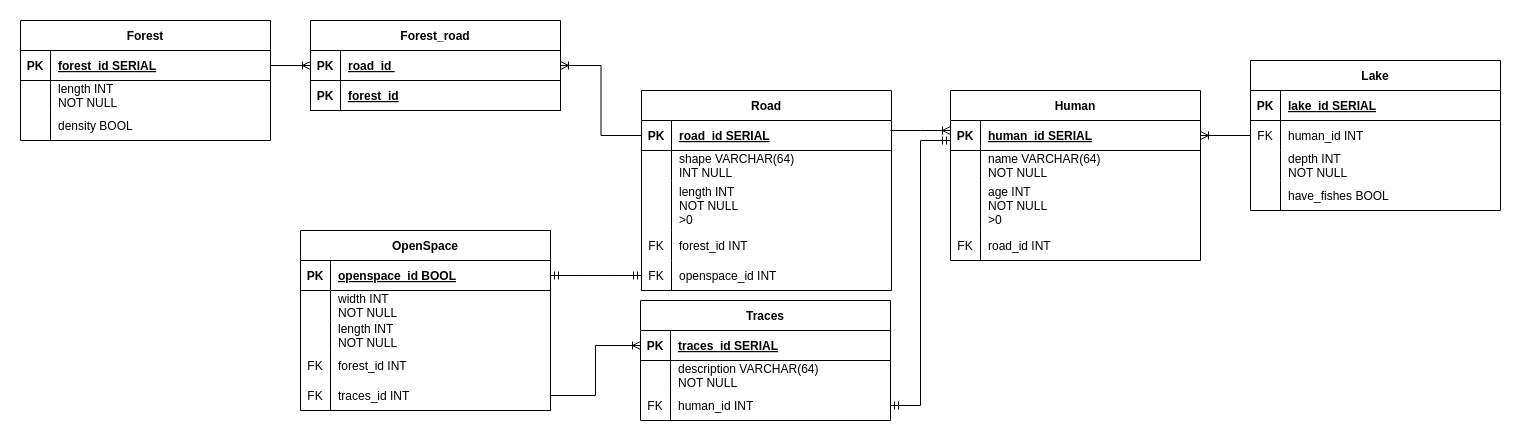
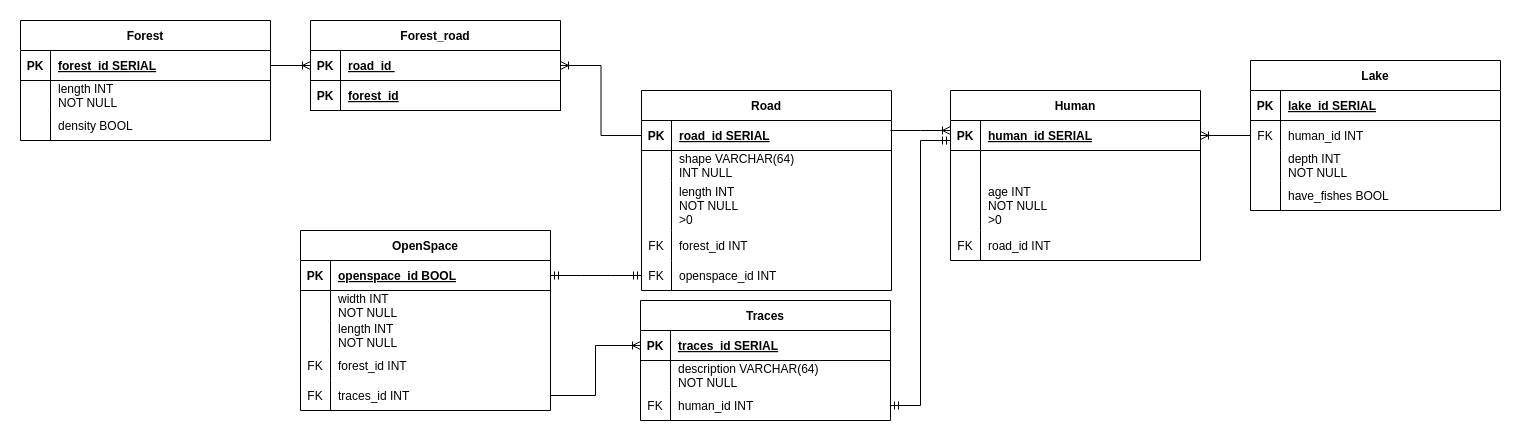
node "name VARCHAR(64) NOT NULL": removed
